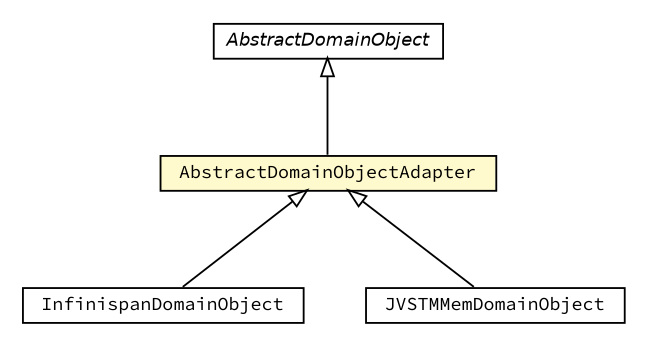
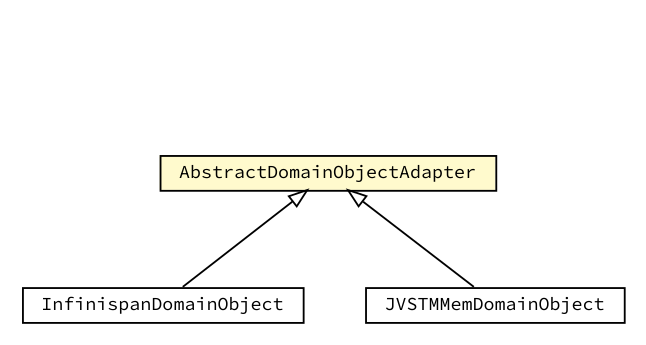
node "AbstractDomainObject": removed
